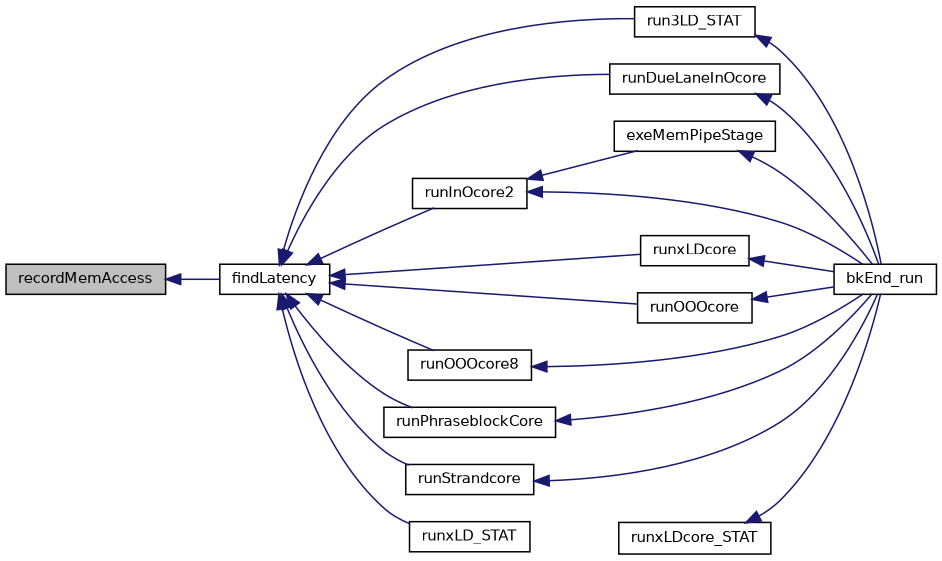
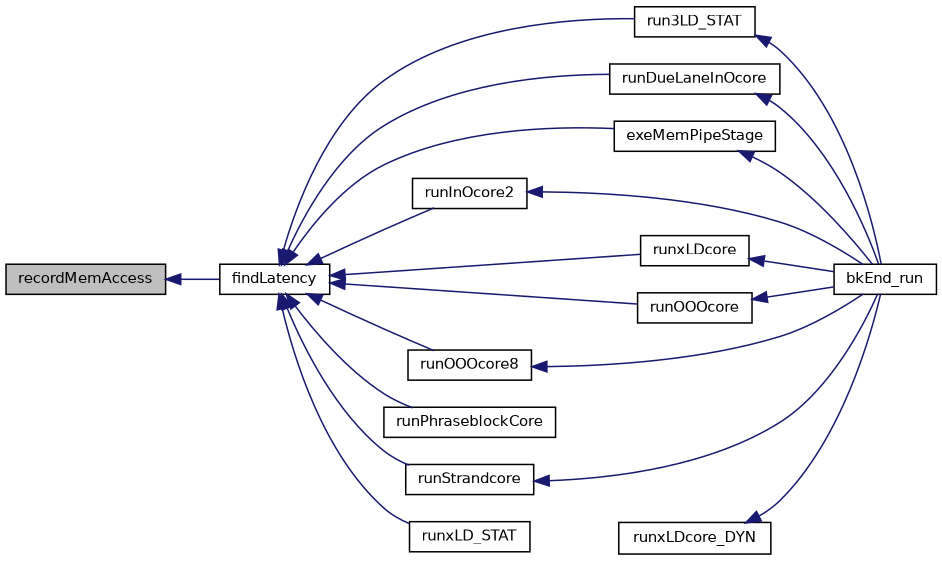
edge "exeMemPipeStage" -> "runInOcore2": now "exeMemPipeStage" -> "findLatency"
edge "bkEnd_run" -> "runPhraseblockCore": removed
node "runxLDcore_STAT": label "runxLDcore_STAT" -> "runxLDcore_DYN"
